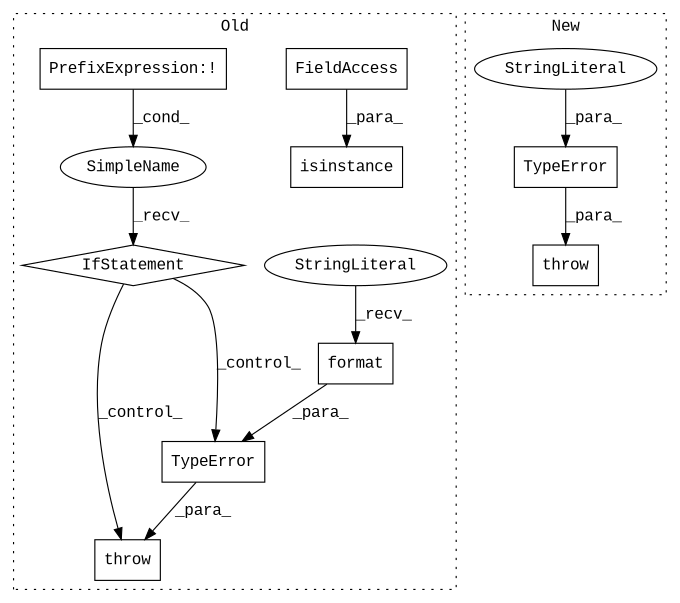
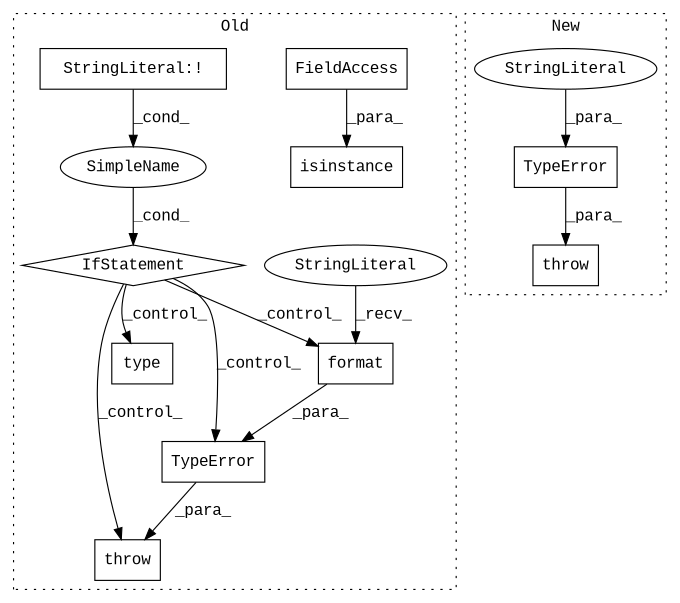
node "PrefixExpression:!": label "PrefixExpression:!" -> "StringLiteral:!"
edge "SimpleName" -> "IfStatement": label "_recv_" -> "_cond_"
edge "IfStatement" -> "format": added, label "_control_"
node "type": added
